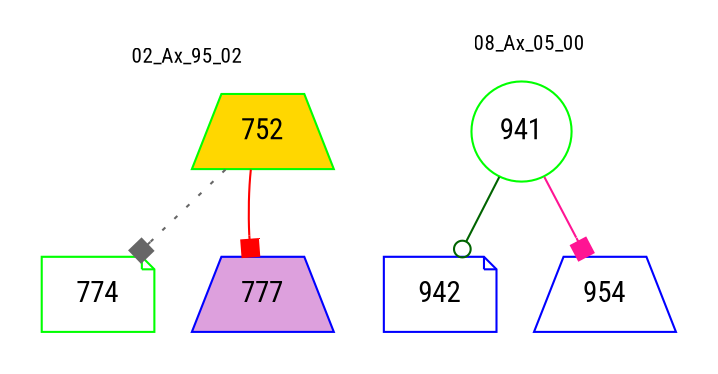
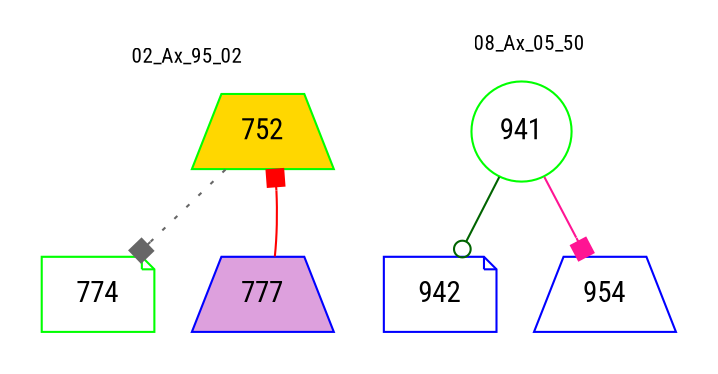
cluster "08_Ax_05_00": label "08_Ax_05_00" -> "08_Ax_05_50"
edge "752" -> "777": reversed
